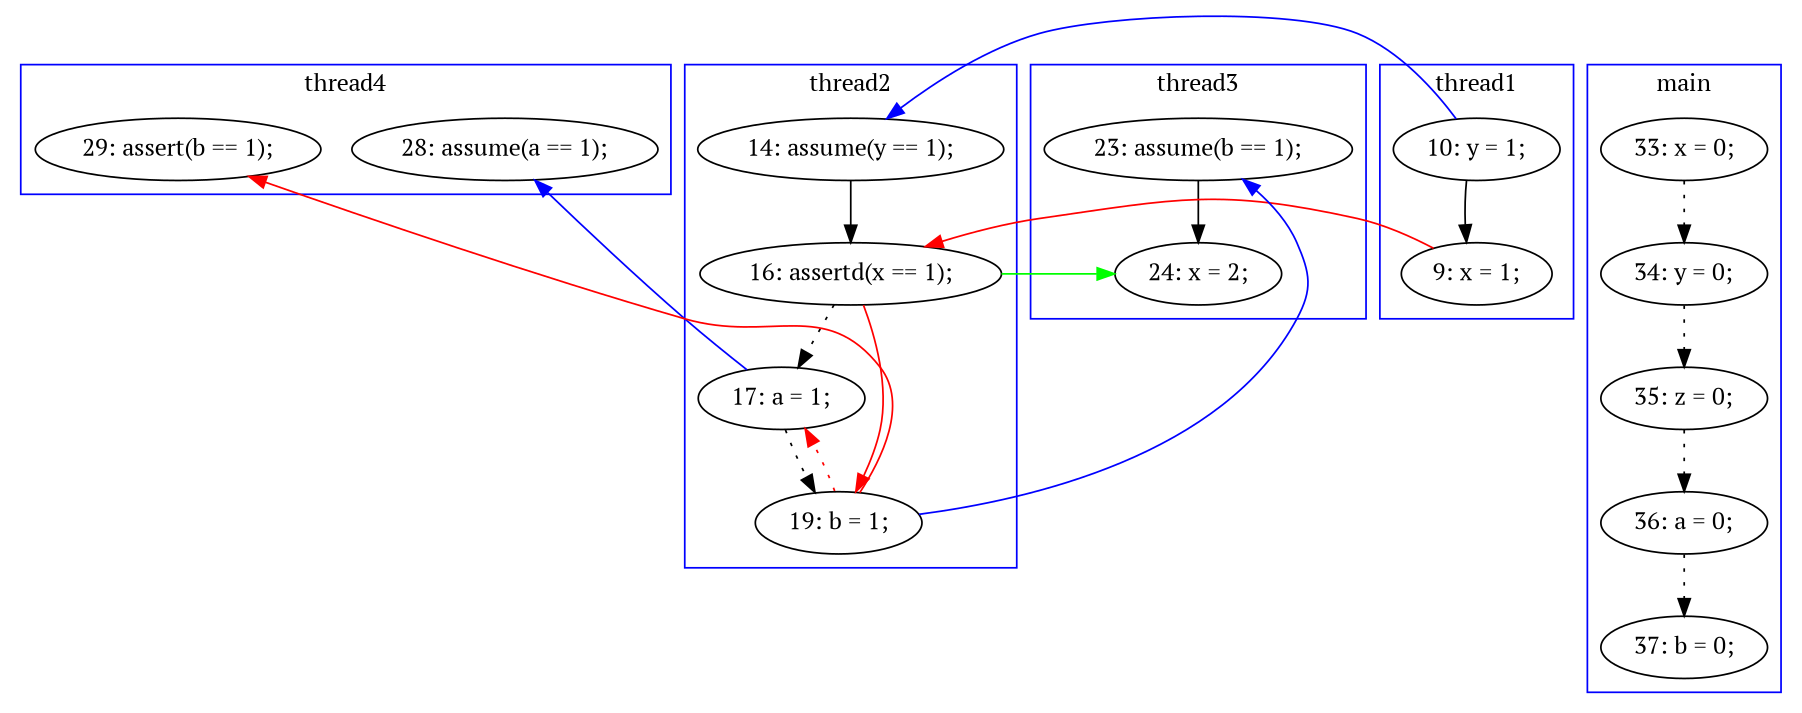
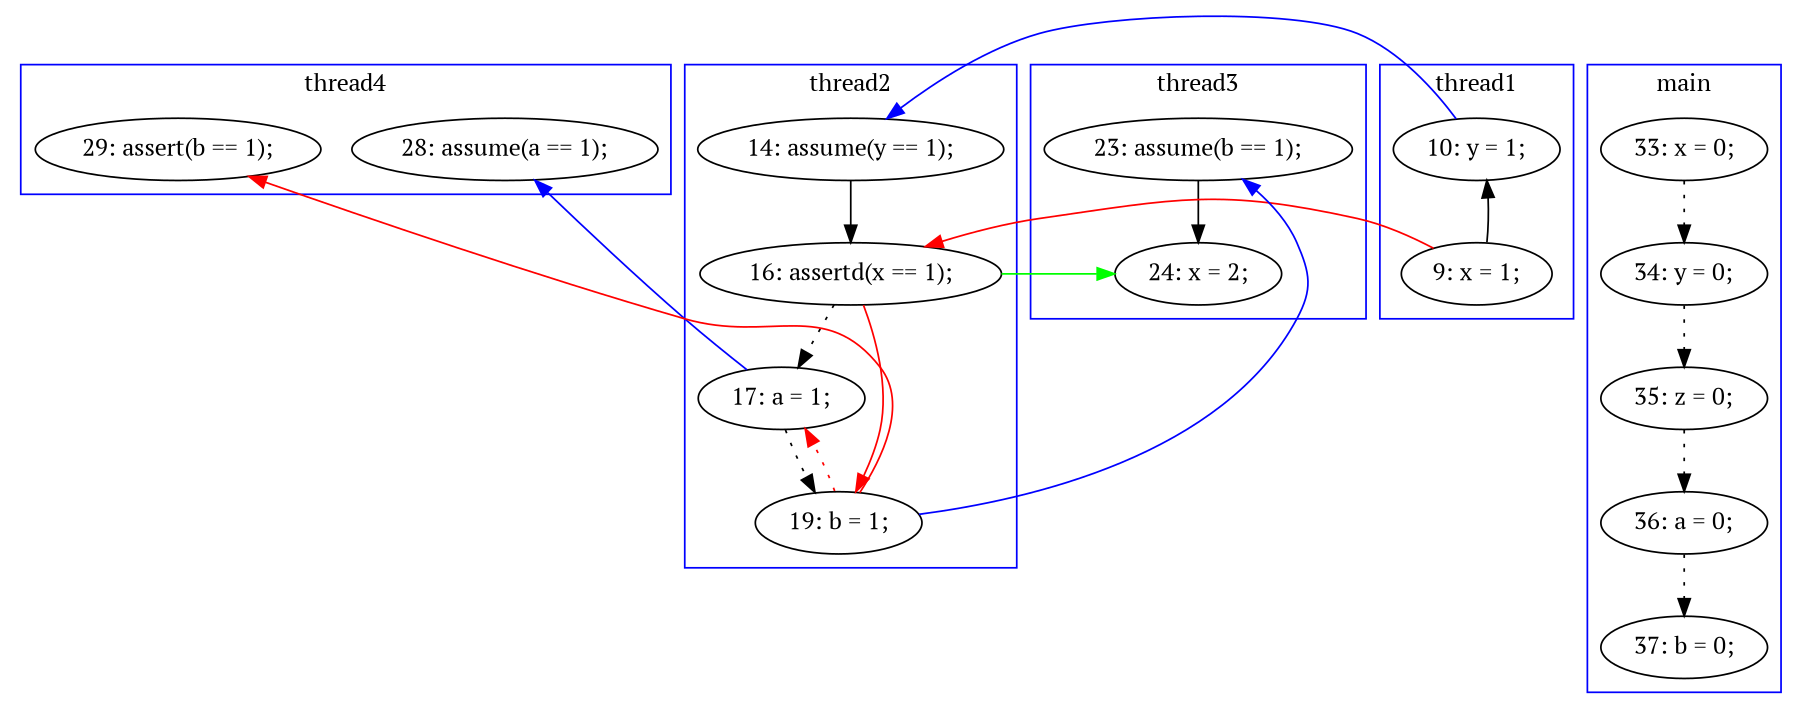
edge "10: y = 1;" -> "9: x = 1;": reversed
